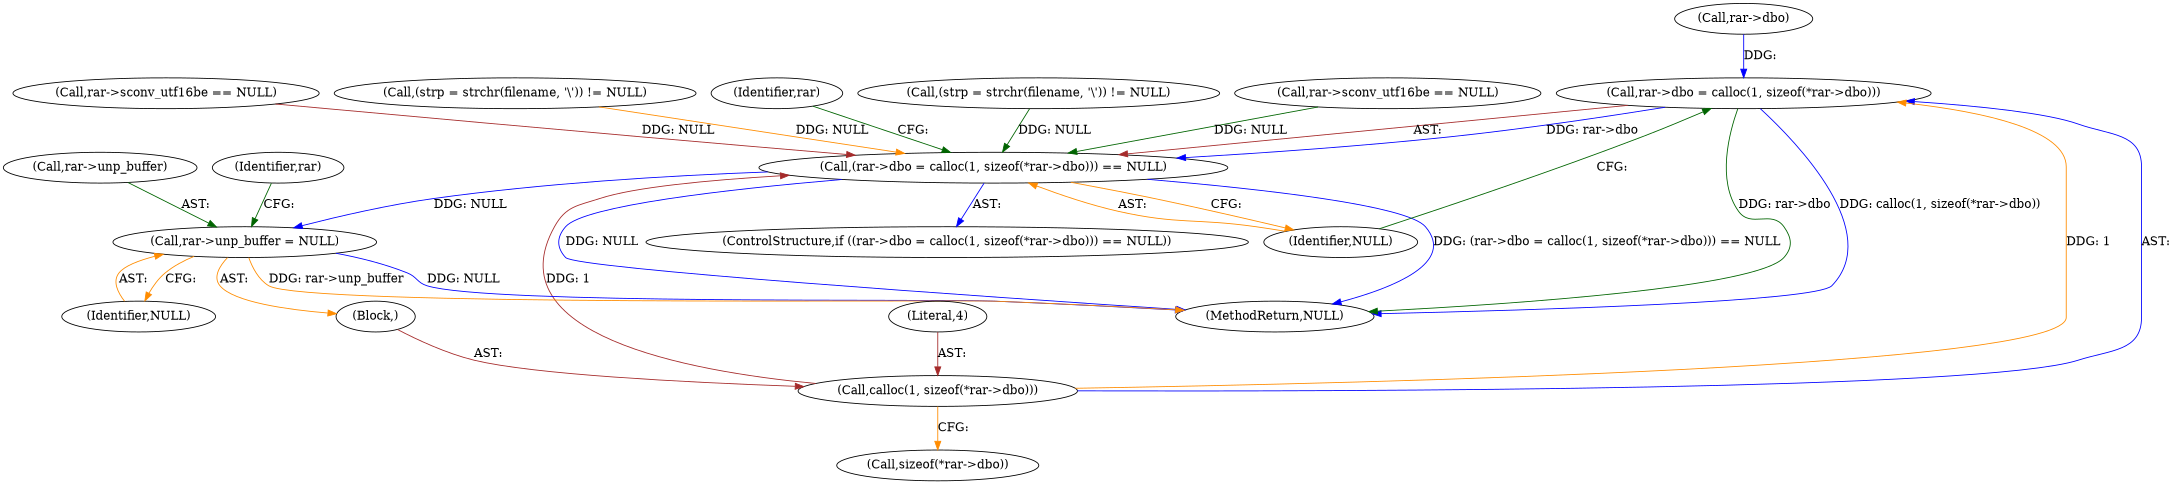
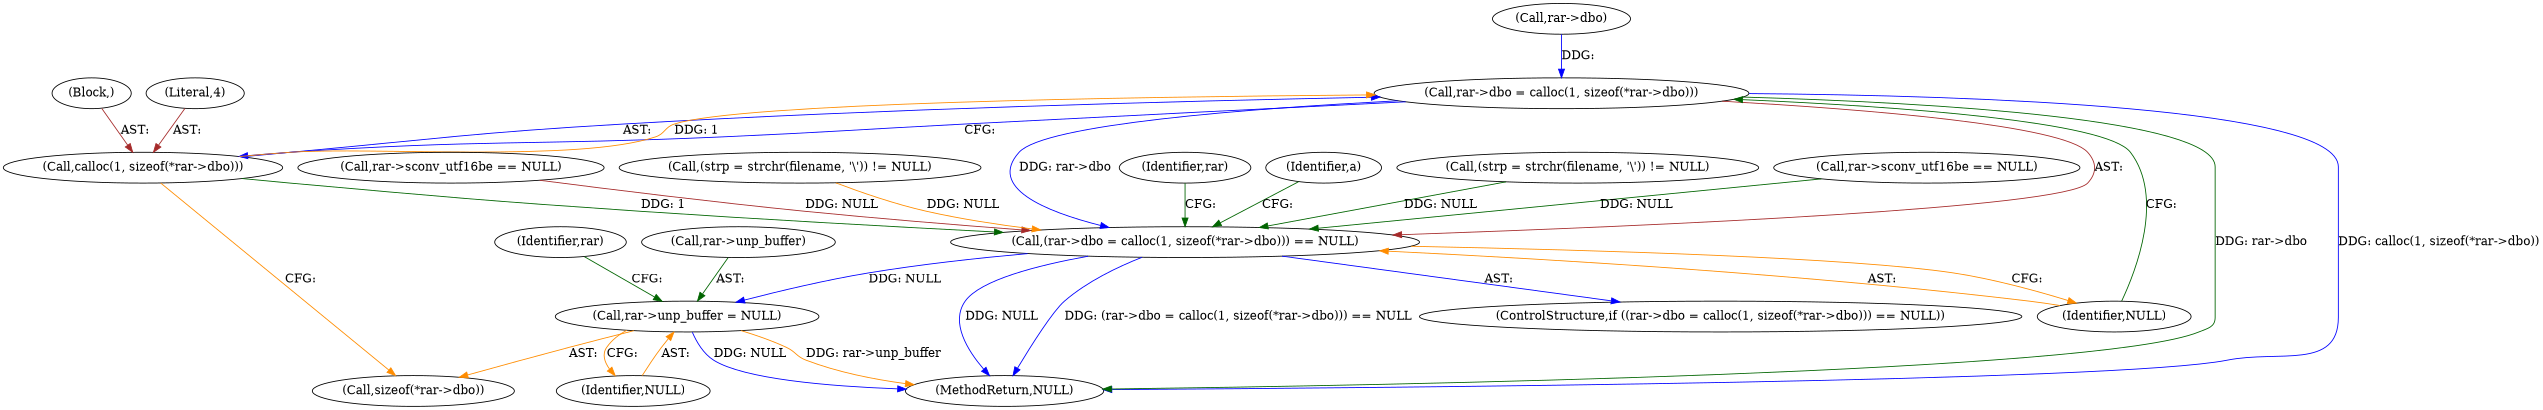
edge "(Call,rar->dbo = calloc(1, sizeof(*rar->dbo)))" -> "(Call,calloc(1, sizeof(*rar->dbo)))": added, label "CFG:"
node "(Identifier,a)": added
edge "(Call,calloc(1, sizeof(*rar->dbo)))" -> "(Call,(rar->dbo = calloc(1, sizeof(*rar->dbo))) == NULL)": color brown -> darkgreen
edge "(Call,rar->unp_buffer = NULL)" -> "(Block,)": now "(Call,rar->unp_buffer = NULL)" -> "(Call,sizeof(*rar->dbo))"
